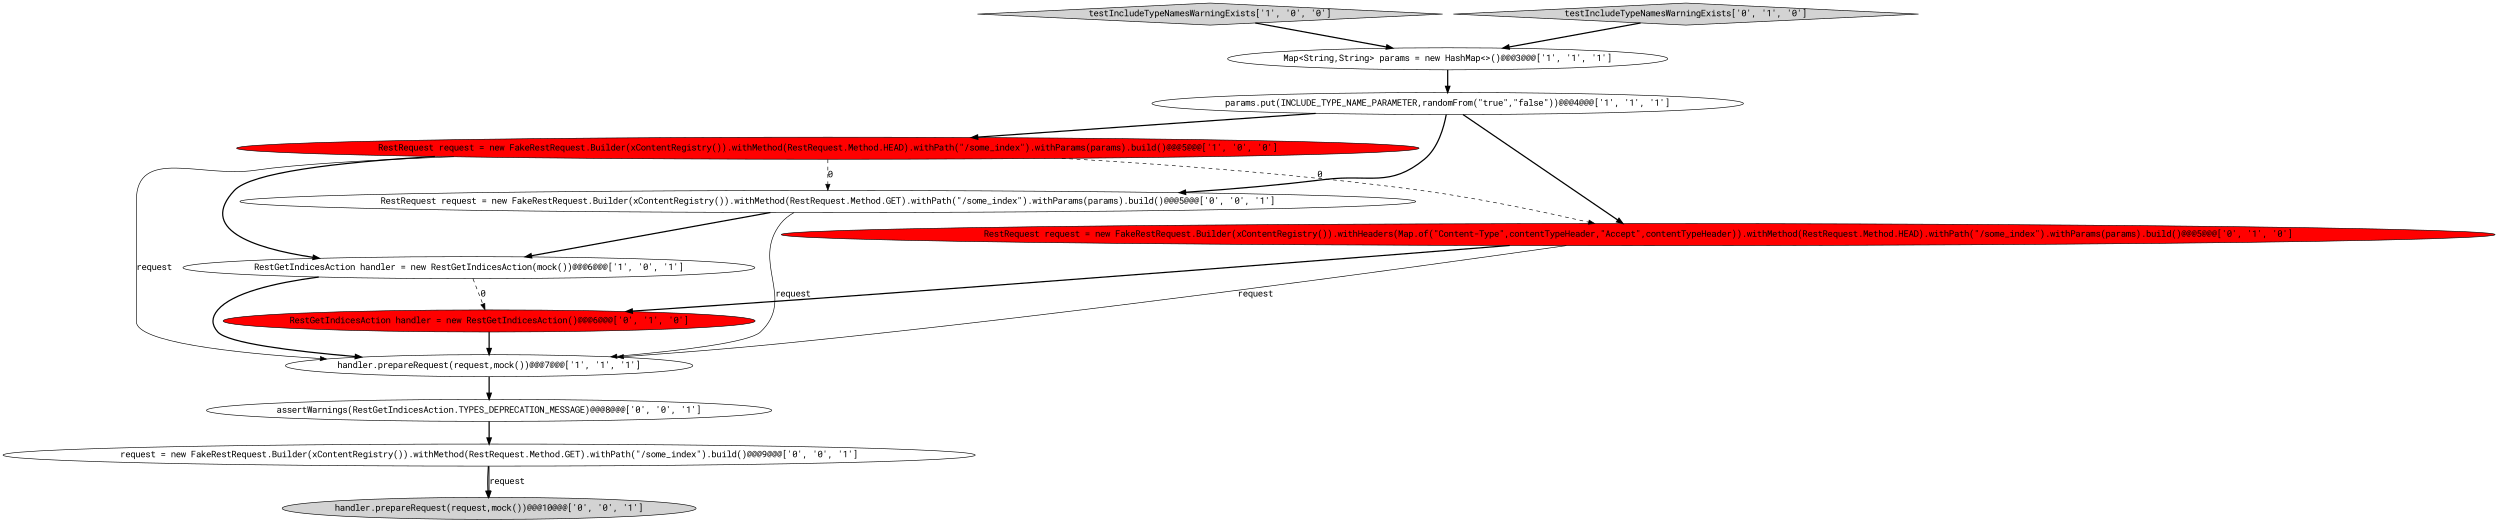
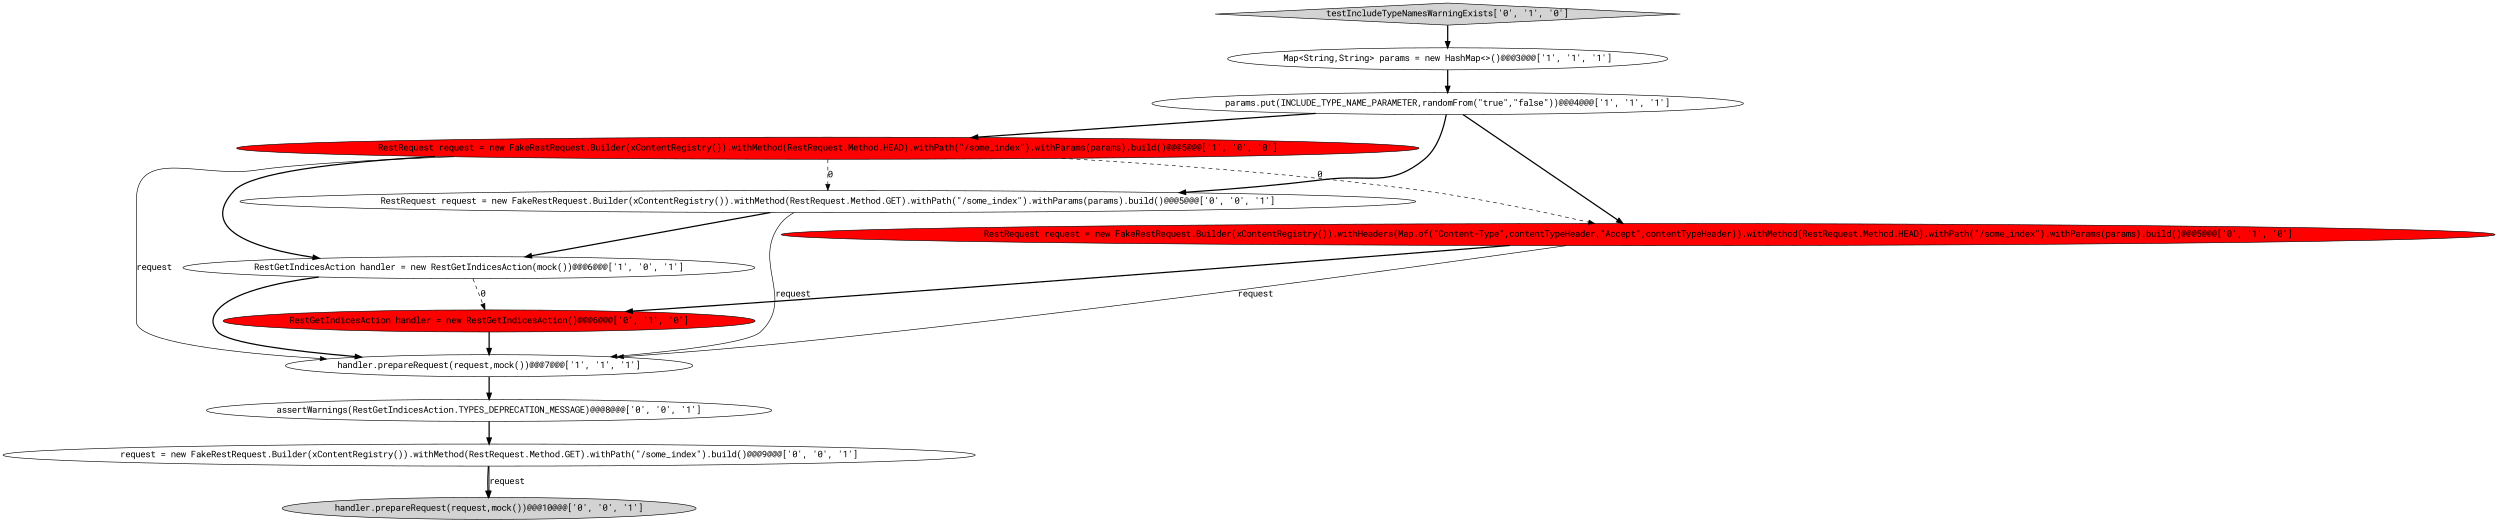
node "testIncludeTypeNamesWarningExists['1', '0', '0']": removed
